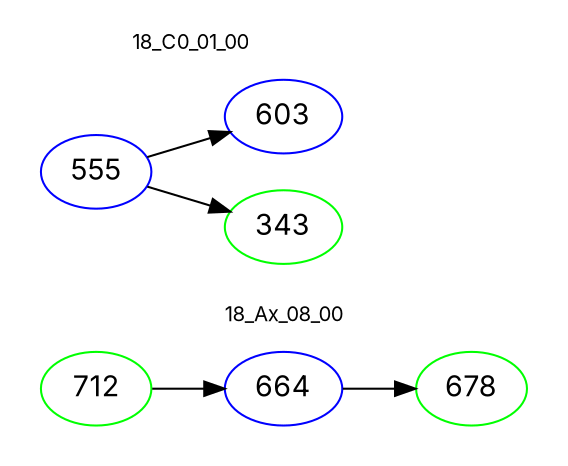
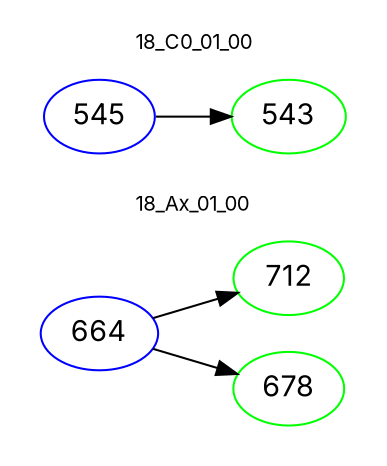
node "603": removed
node "555": label "555" -> "545"
node "343": label "343" -> "543"
cluster "18_Ax_08_00": label "18_Ax_08_00" -> "18_Ax_01_00"
edge "712" -> "664": reversed
